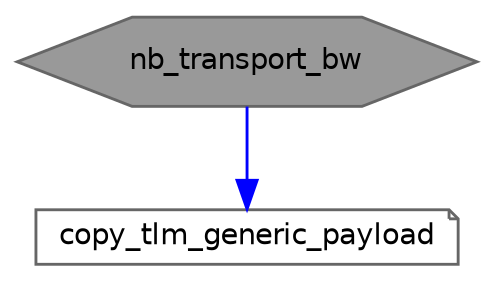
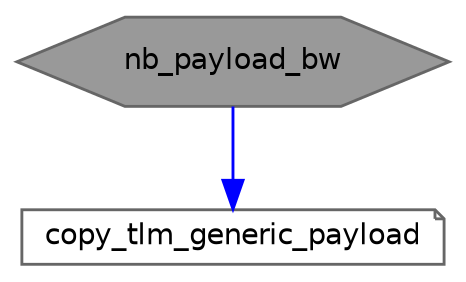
node "nb_transport_bw": label "nb_transport_bw" -> "nb_payload_bw"
